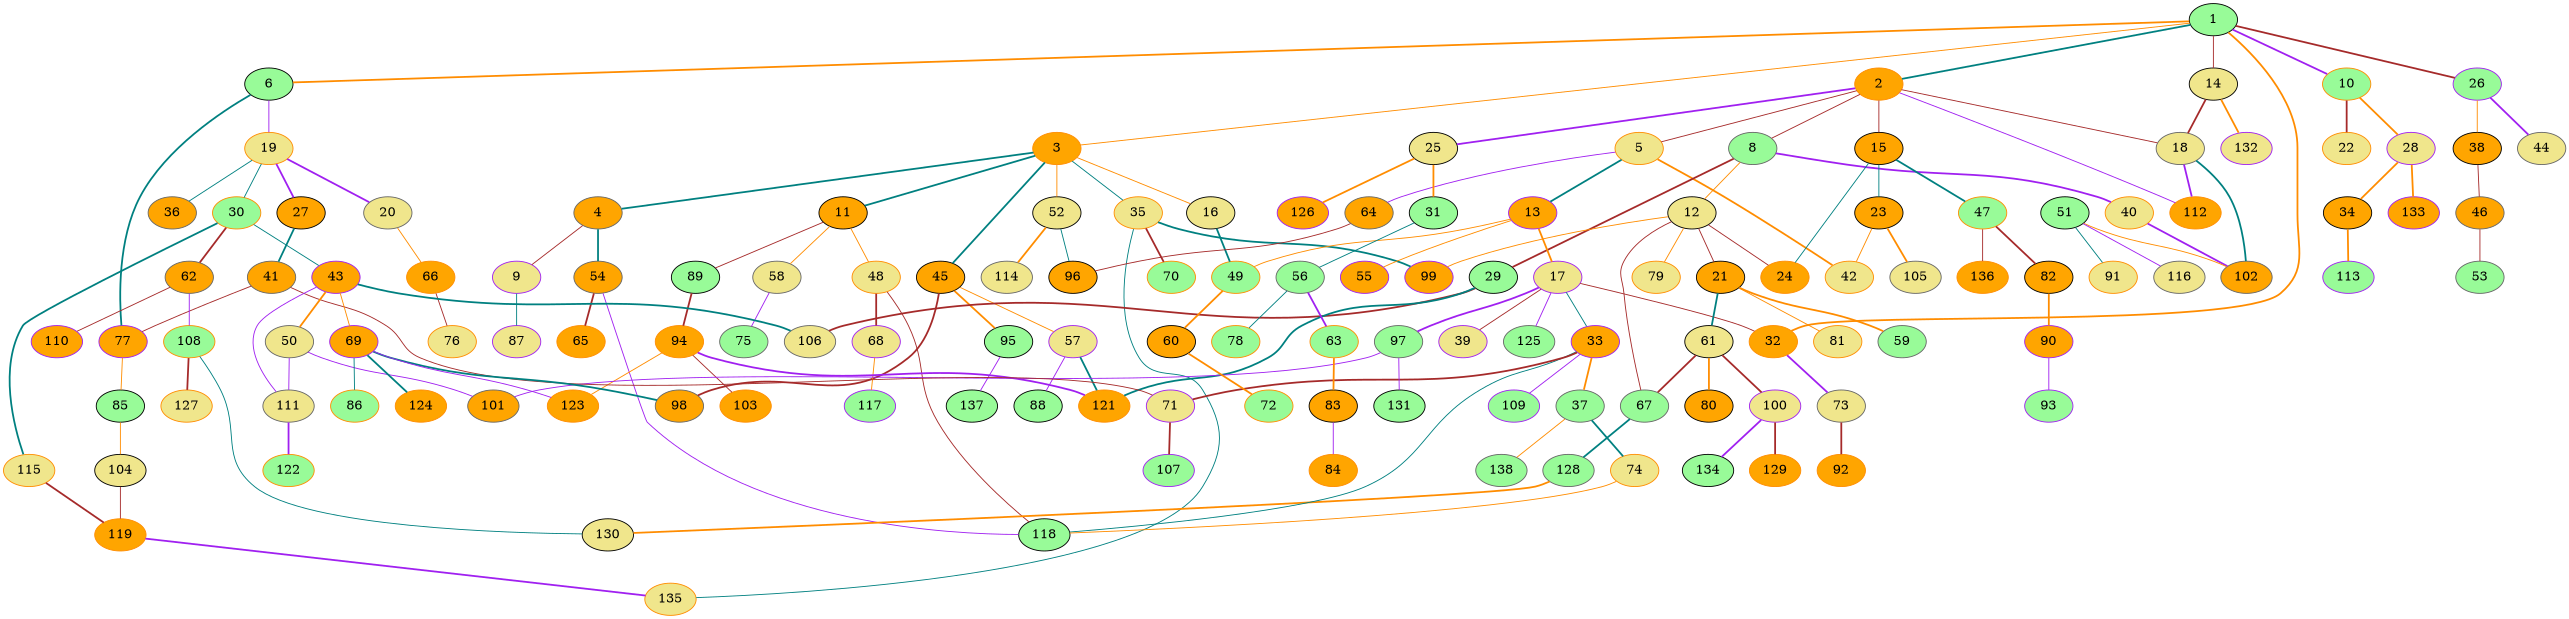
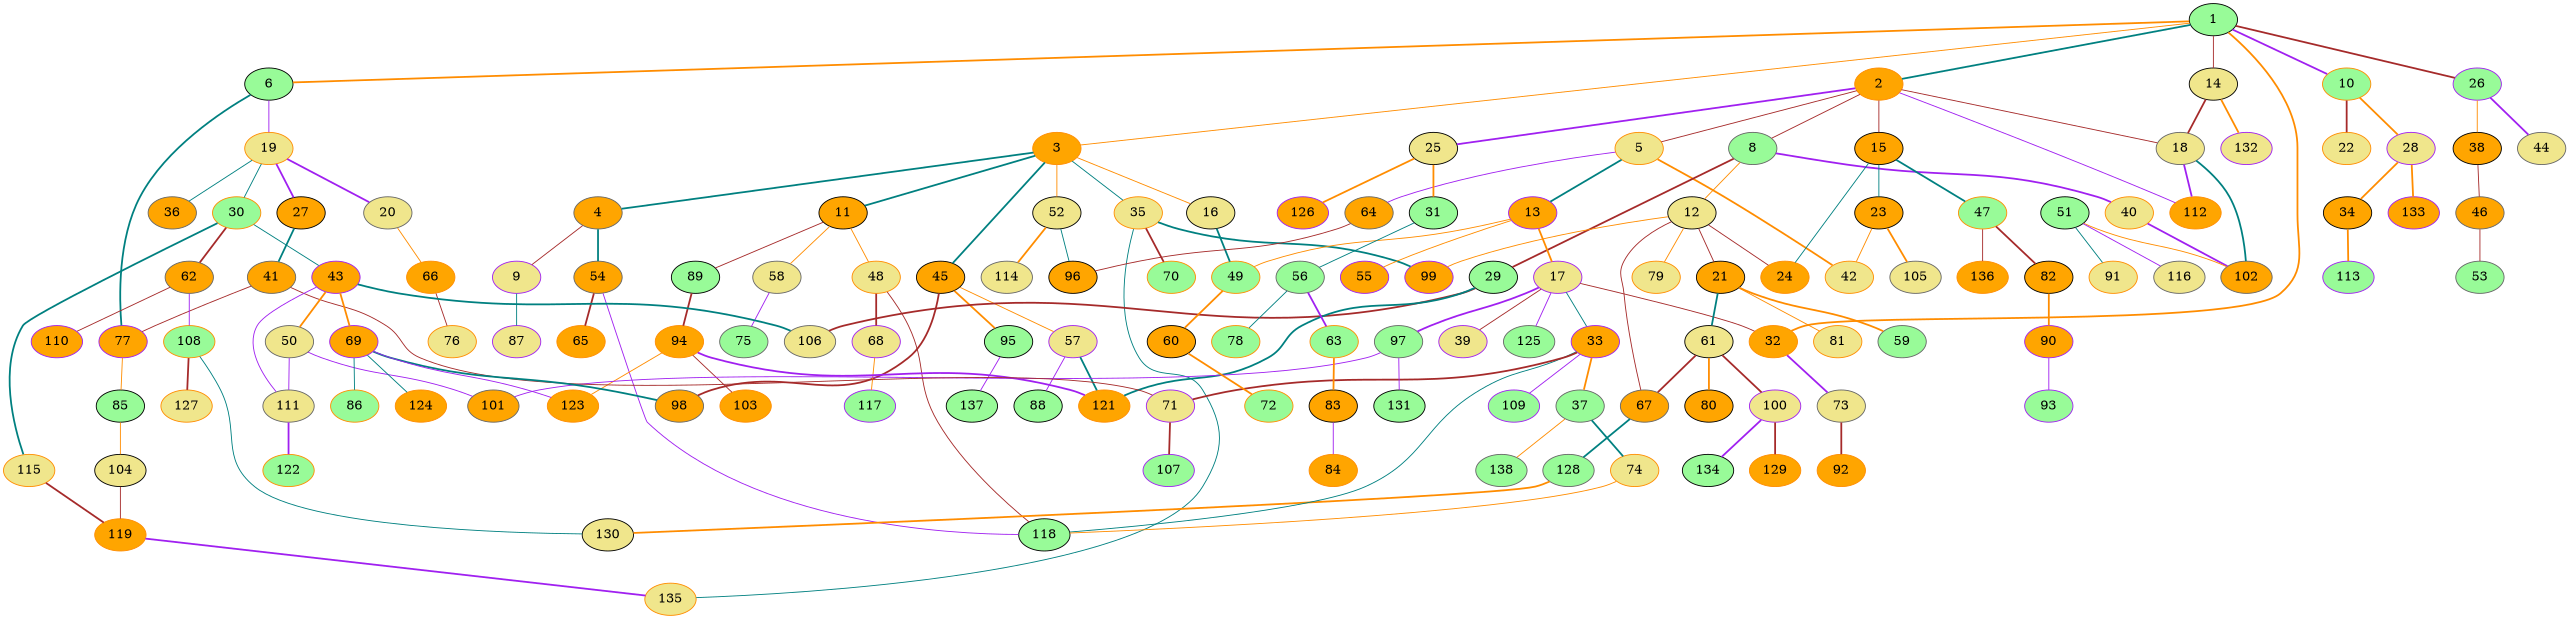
edge "43" -- "69": style solid -> bold
edge "69" -- "124": style bold -> solid
node "67": fillcolor palegreen -> orange
